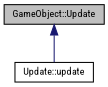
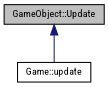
node "Update::update": label "Update::update" -> "Game::update"
